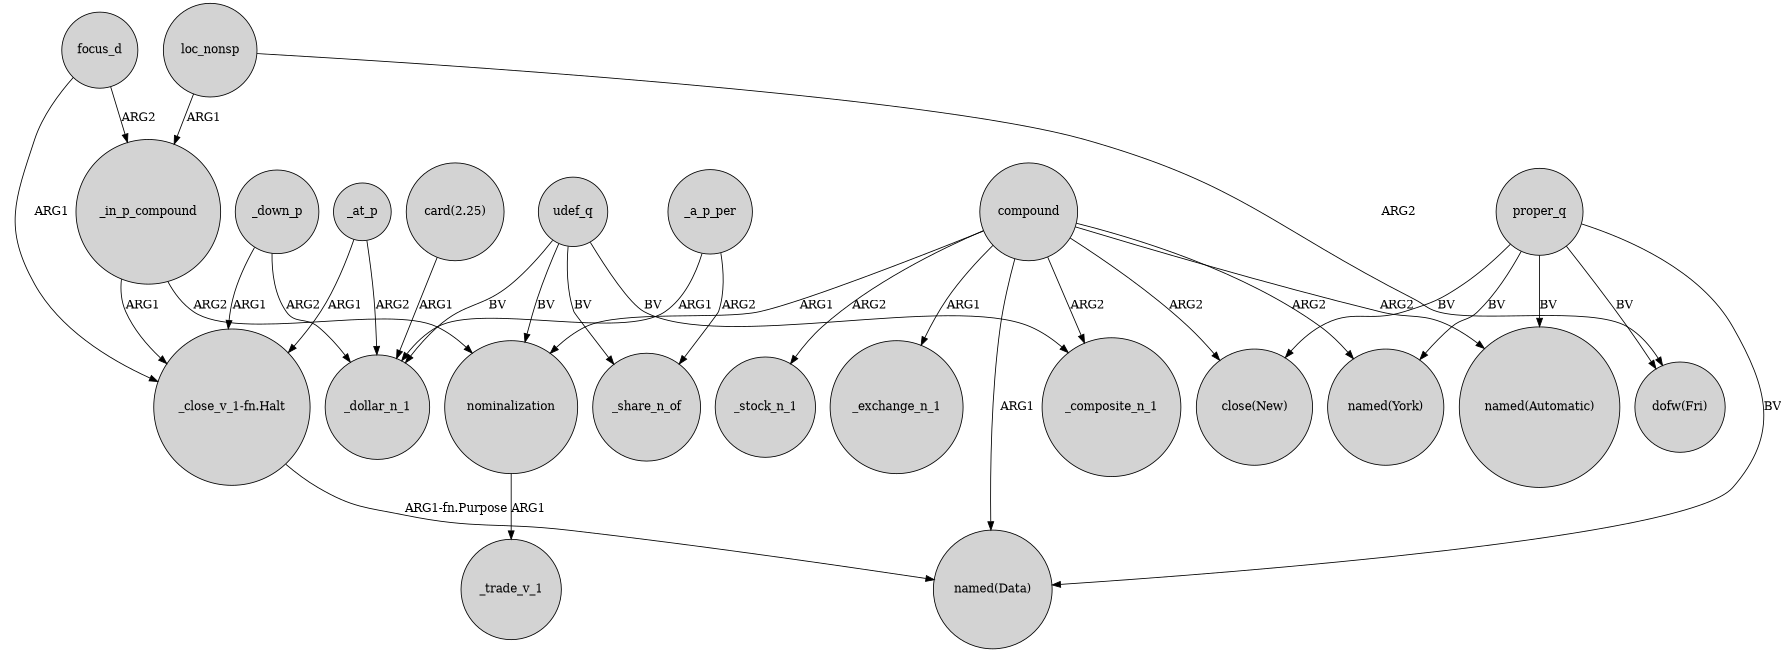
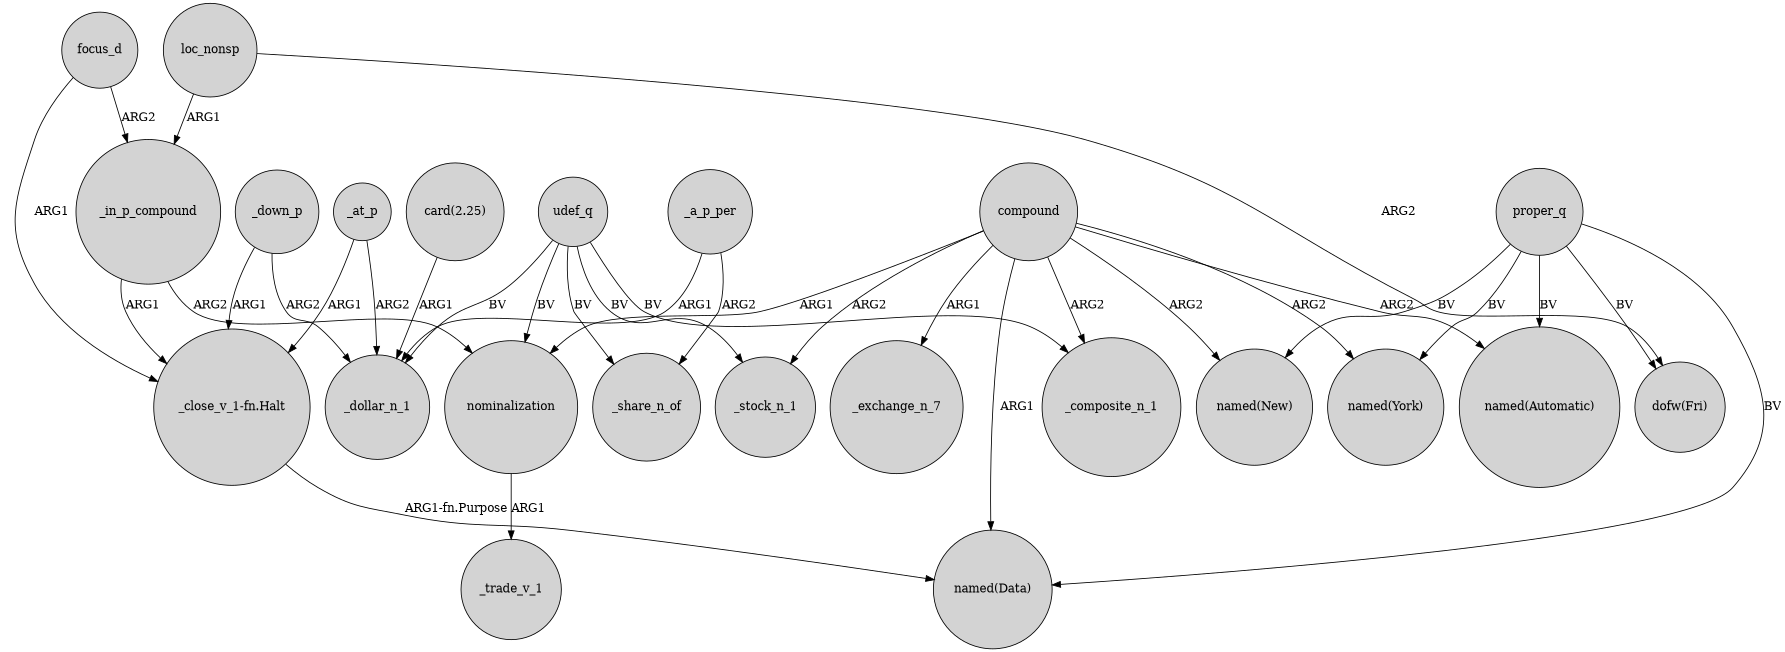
edge "udef_q" -> "_stock_n_1": added, label "BV"
node "_exchange_n_1": label "_exchange_n_1" -> "_exchange_n_7"
node "close(New)": label "close(New)" -> "named(New)"
